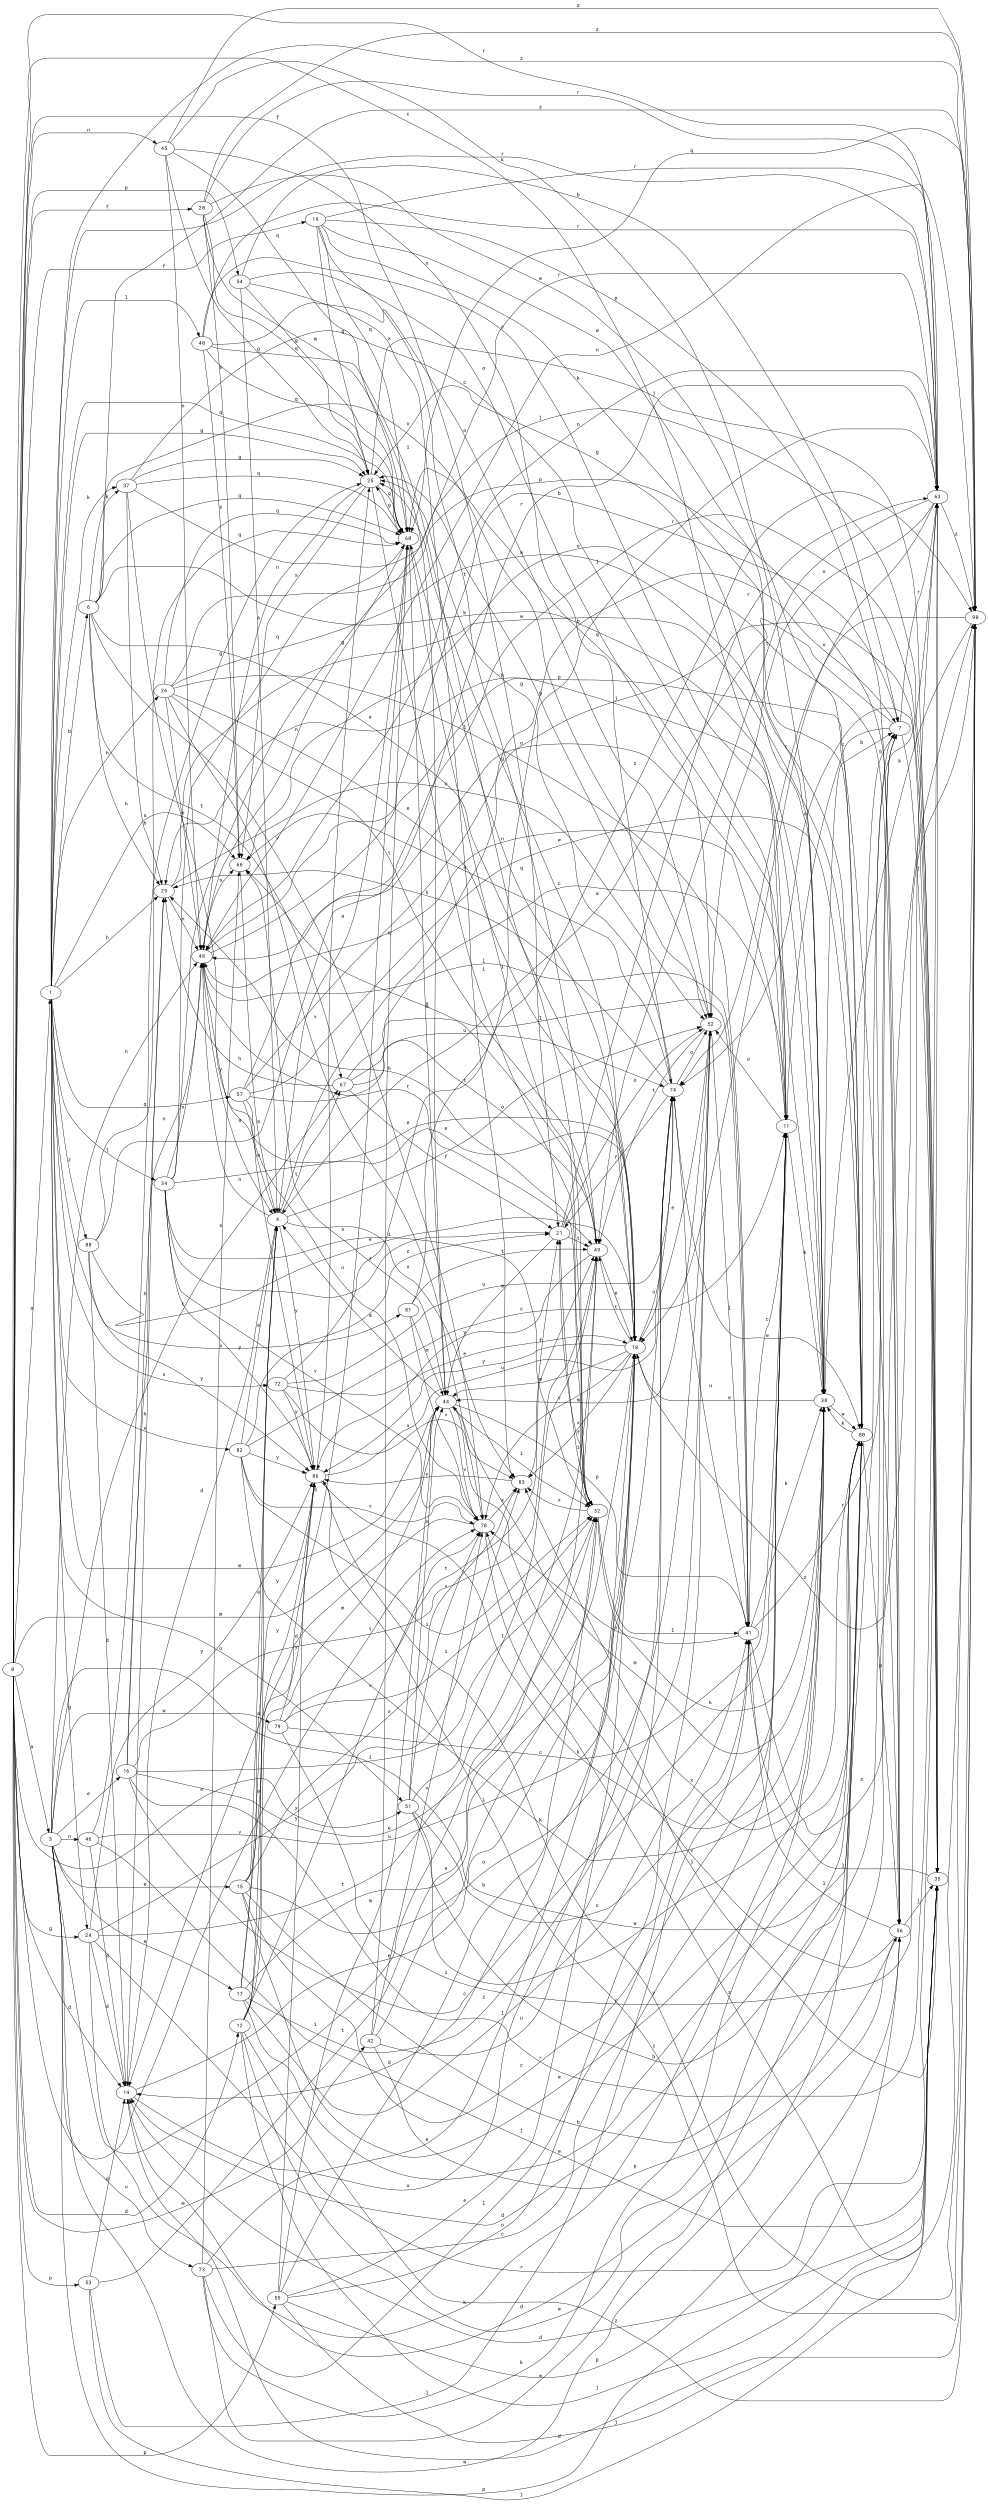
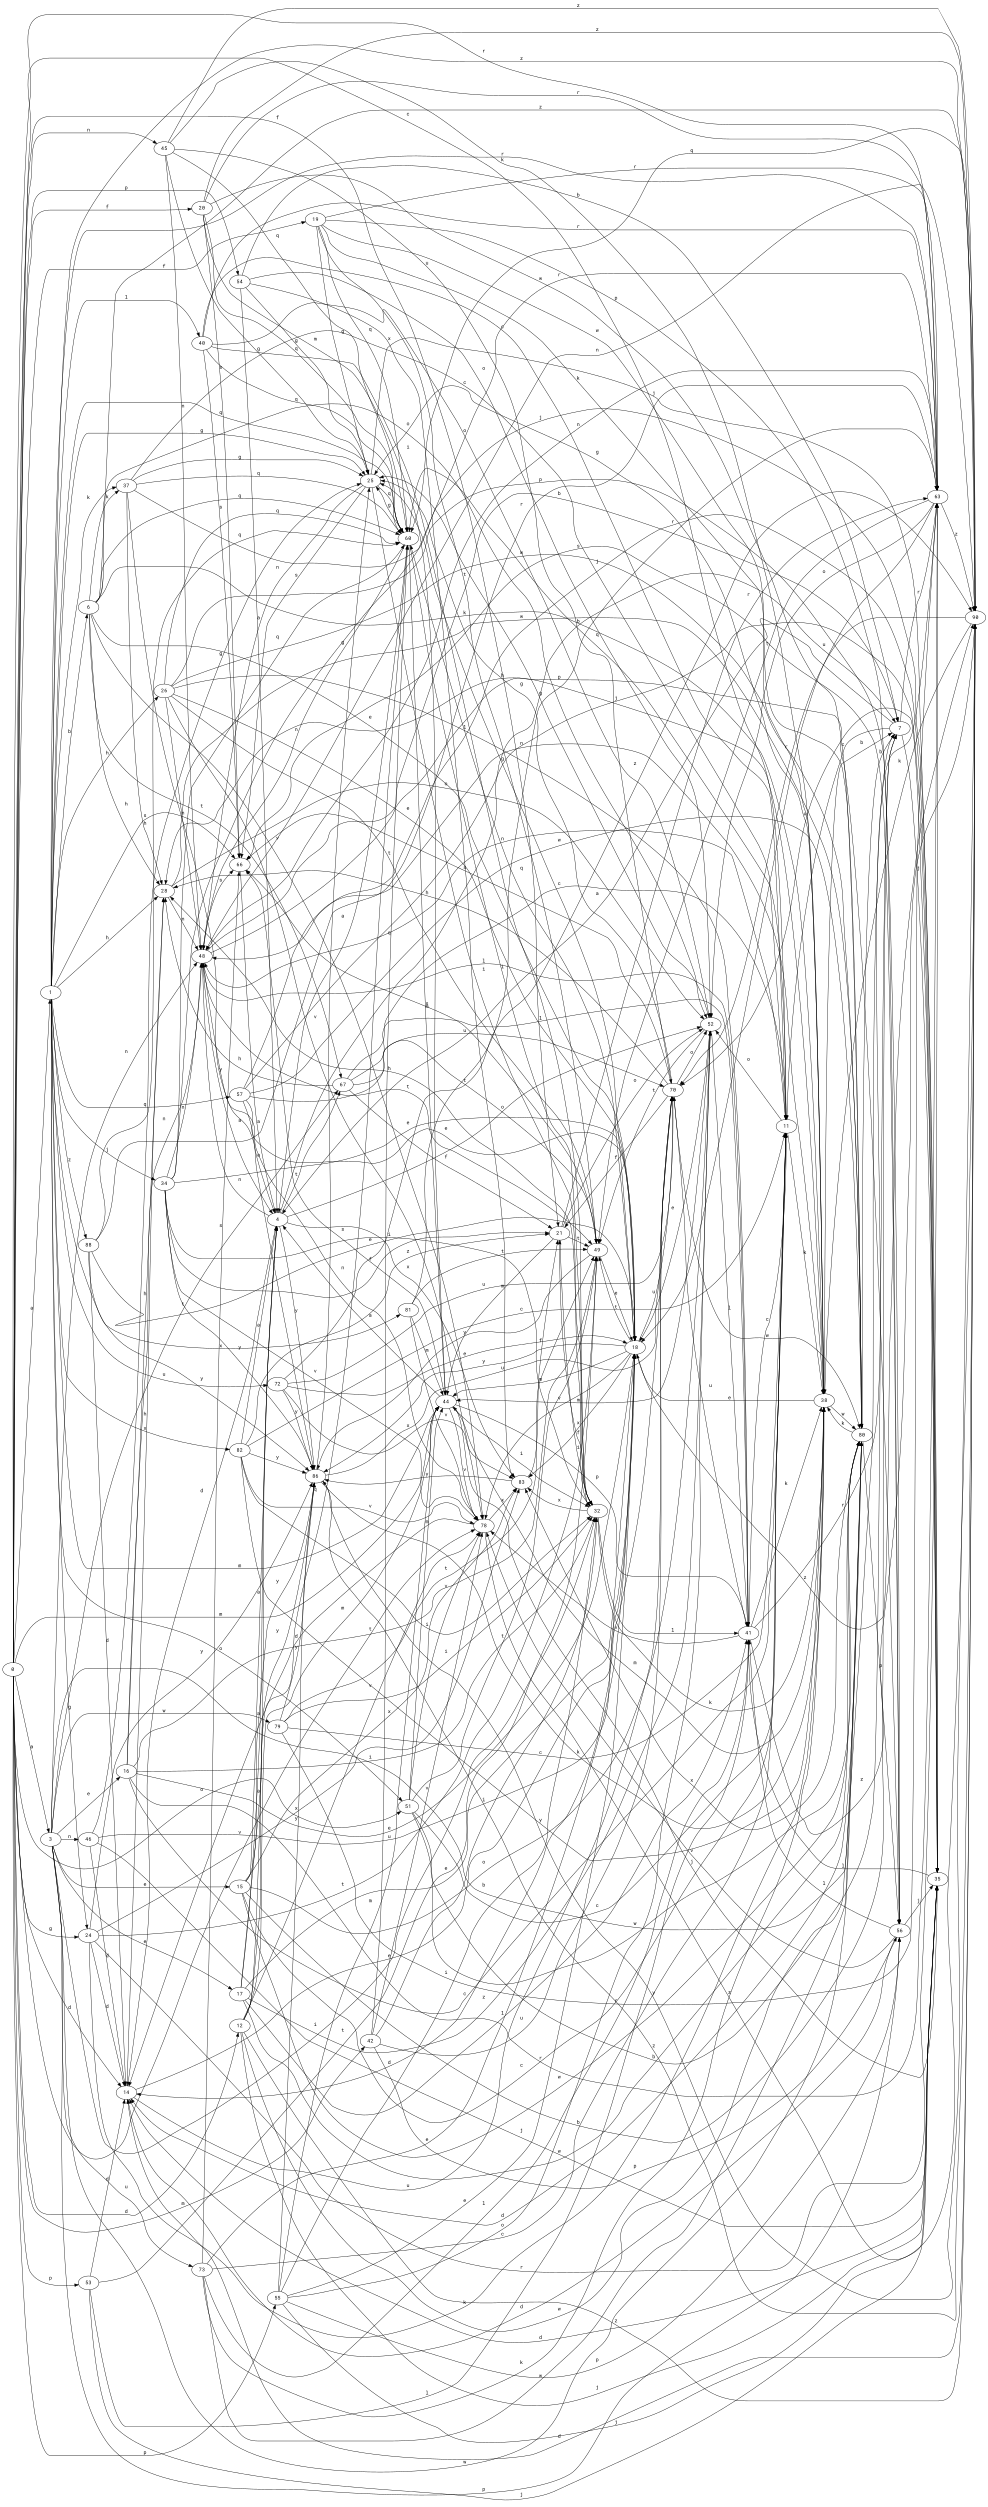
node "29": label "29" -> "28"
node "74": label "74" -> "70"
edge "82" -> "38": label "k" -> "y"
